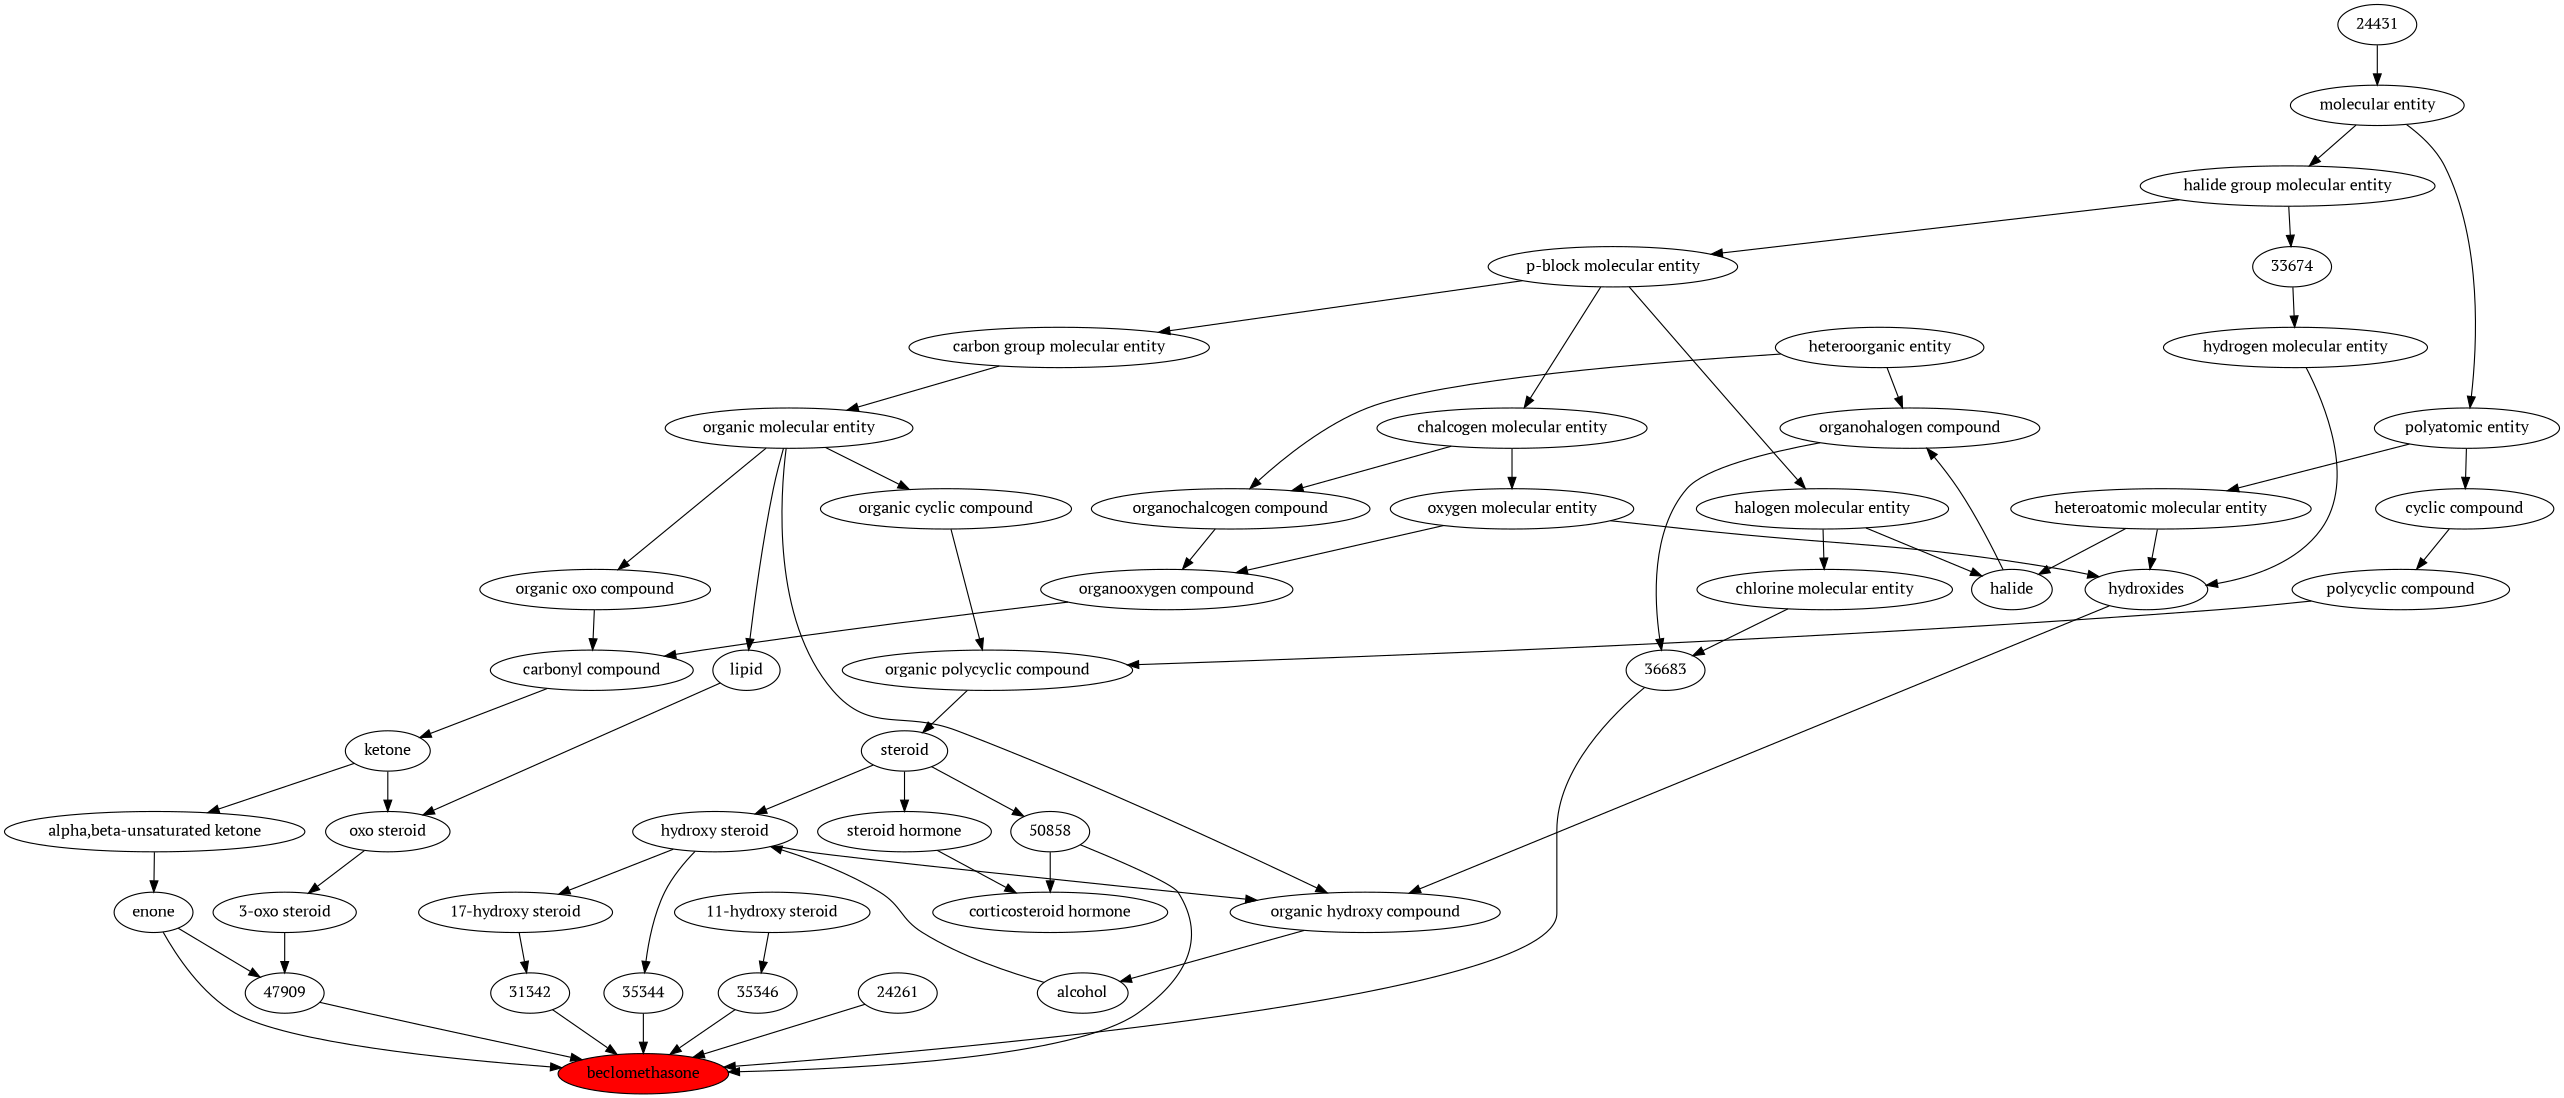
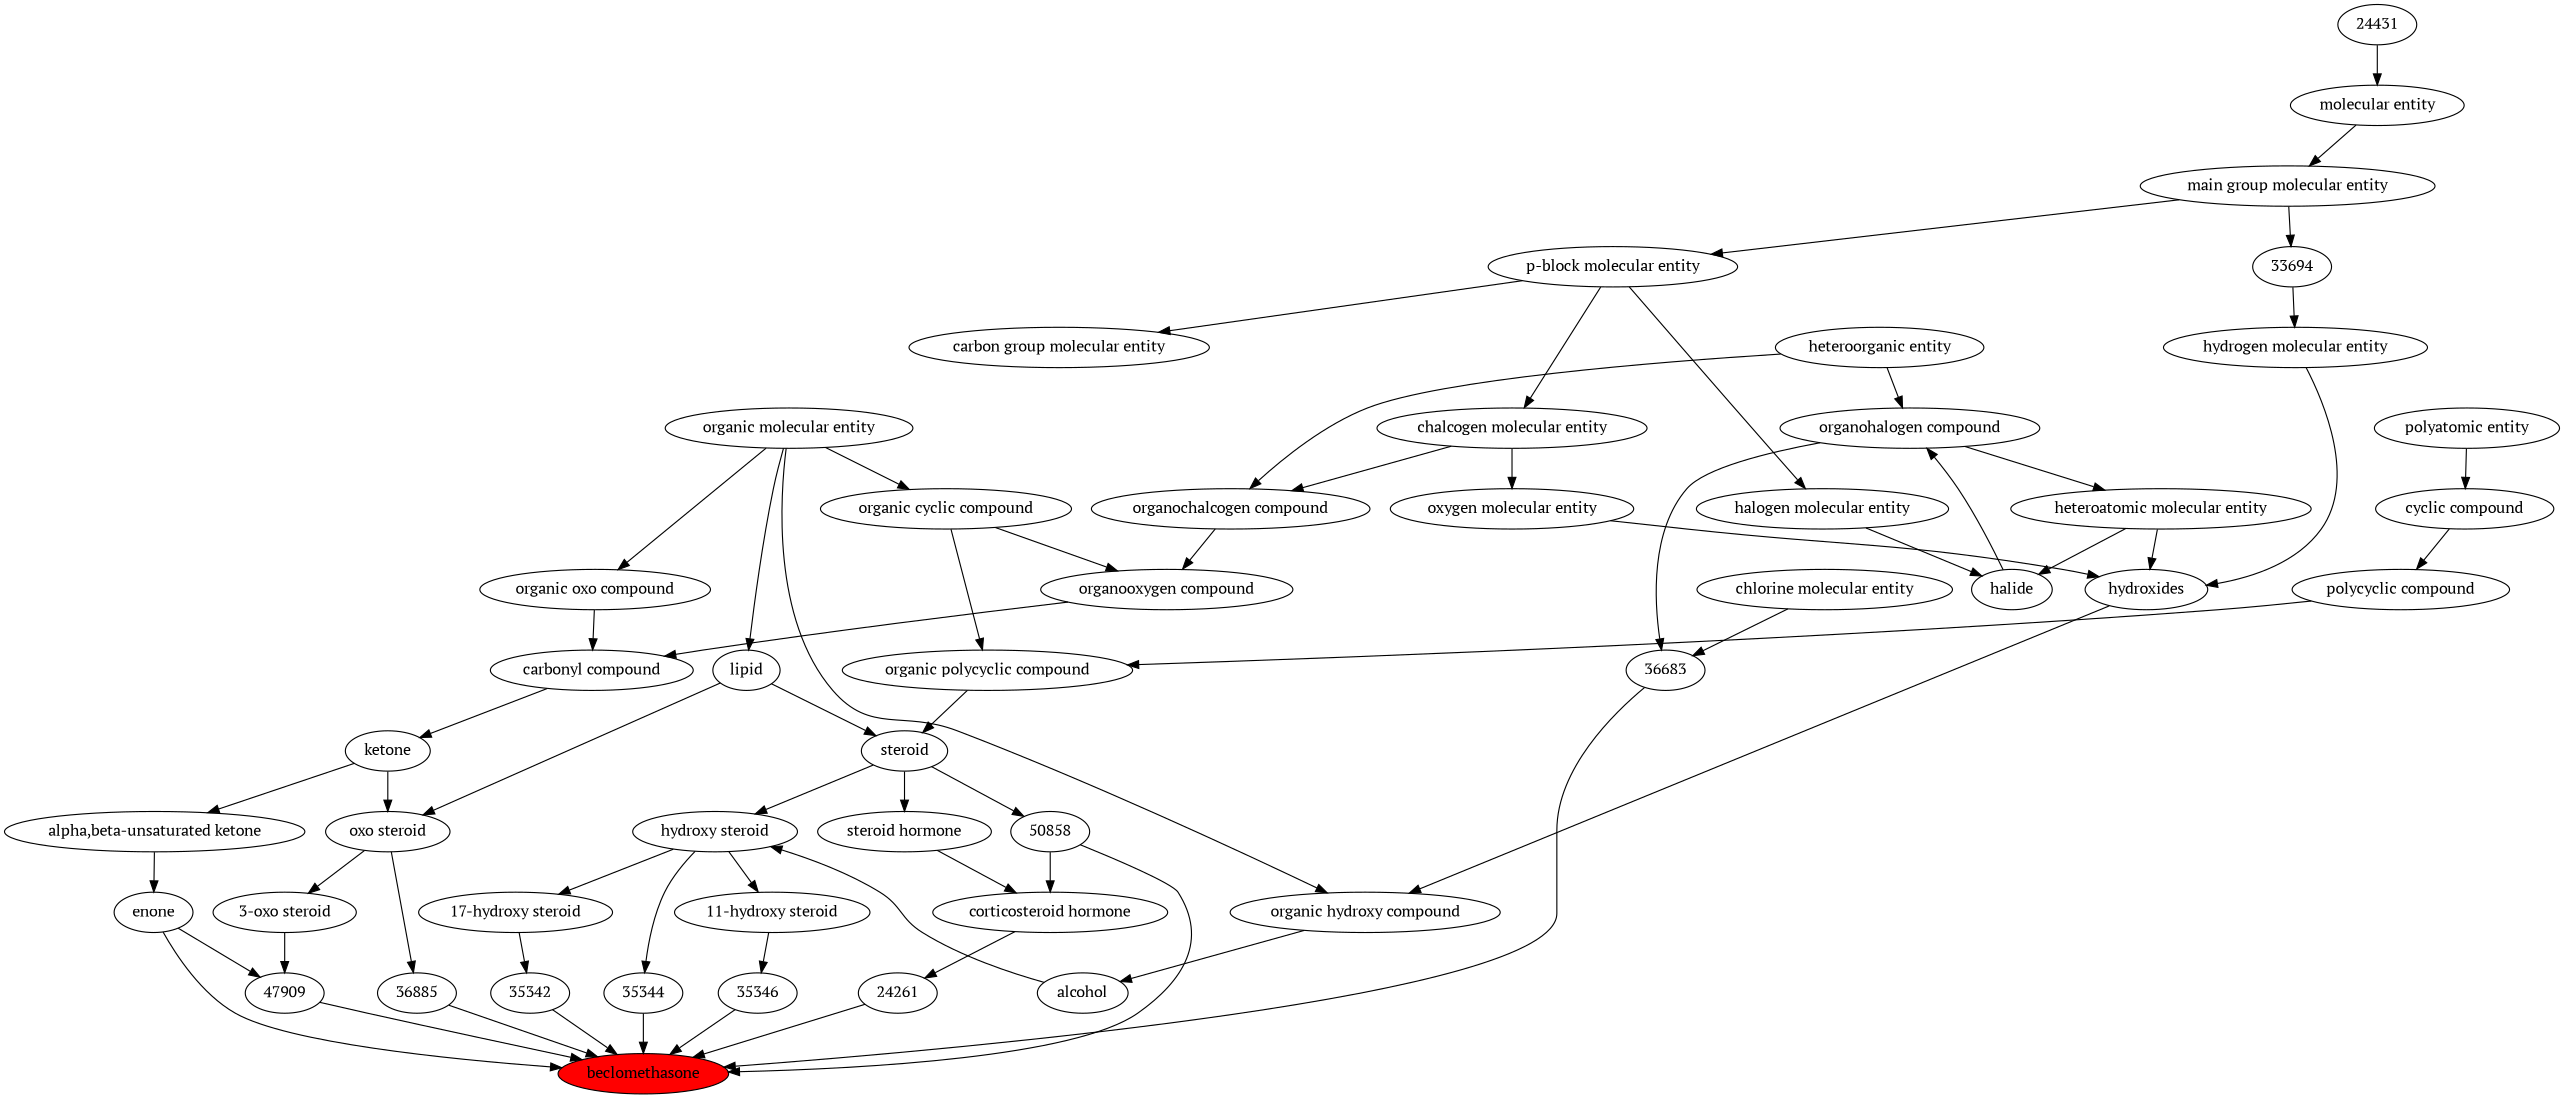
node "halide group molecular entity": label "halide group molecular entity" -> "main group molecular entity"
edge "molecular entity" -> "polyatomic entity": removed
node "33674": label "33674" -> "33694"
edge "carbon group molecular entity" -> "organic molecular entity": removed
edge "polyatomic entity" -> "heteroatomic molecular entity": now "organohalogen compound" -> "heteroatomic molecular entity"
edge "oxygen molecular entity" -> "organooxygen compound": now "organic cyclic compound" -> "organooxygen compound"
edge "halogen molecular entity" -> "chlorine molecular entity": removed
edge "lipid" -> "steroid": added
edge "hydroxy steroid" -> "organic hydroxy compound": now "hydroxy steroid" -> "11-hydroxy steroid"
edge "corticosteroid hormone" -> "24261": added
node "36885": added
node "31342": label "31342" -> "35342"
